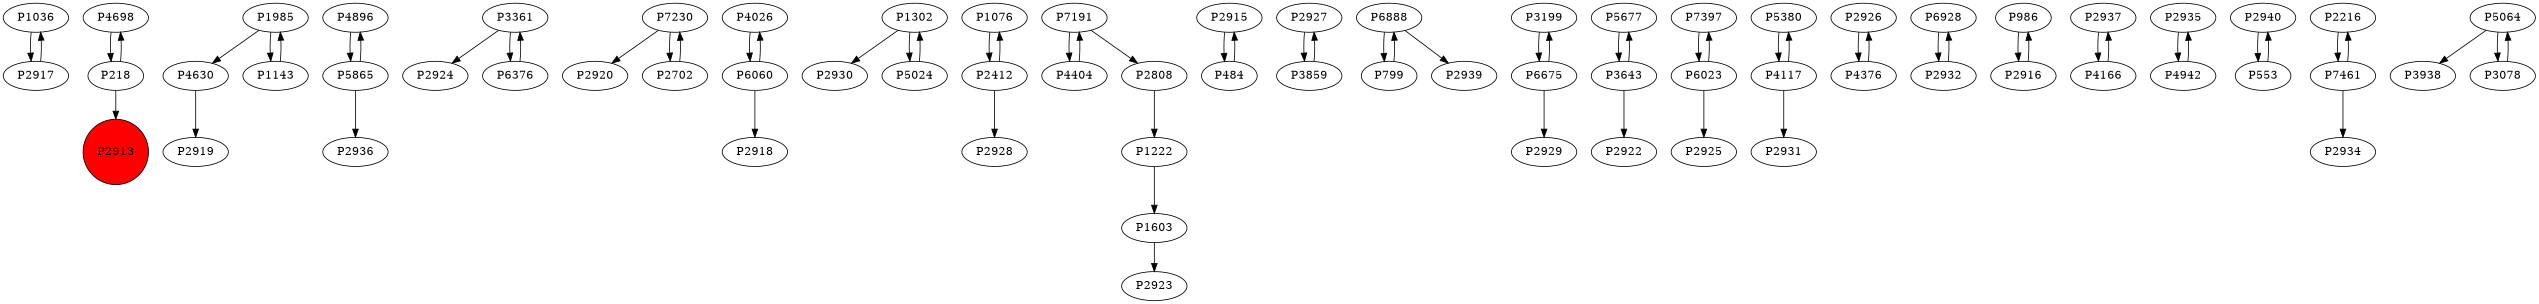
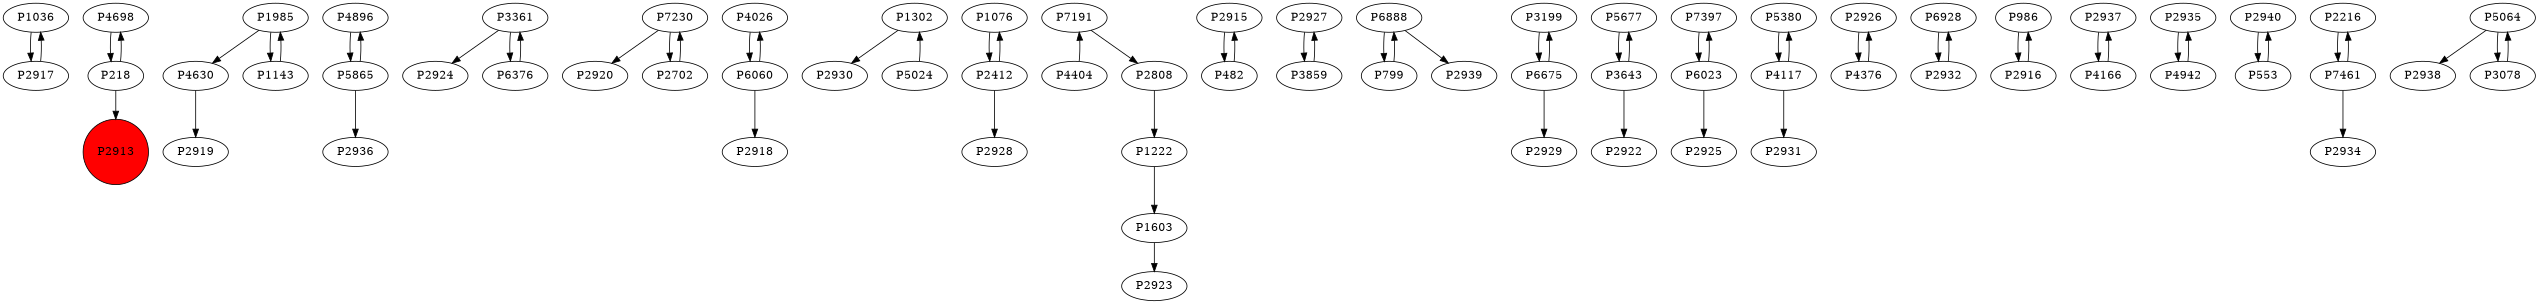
edge "P1302" -> "P5024": removed
edge "P7191" -> "P4404": removed
node "P484": label "P484" -> "P482"
node "P3938": label "P3938" -> "P2938"
